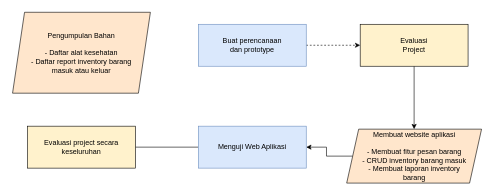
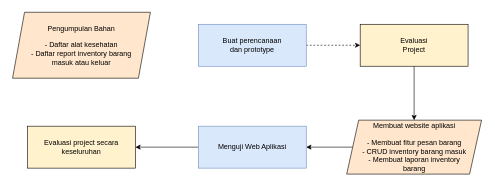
node "Pengumpulan Bahan - Daftar alat kesehatan - Daftar report inventory barang masuk atau keluar": size 138x81 -> 138x66
edge "Evaluasi project secara keseluruhan" -- "Menguji Web Aplikasi": arrowhead none -> classic
node "Membuat website aplikasi - Membuat fitur pesan barang - CRUD inventory barang masuk - Membuat laporan inventory barang": moved (414, 156) -> (414, 147)
